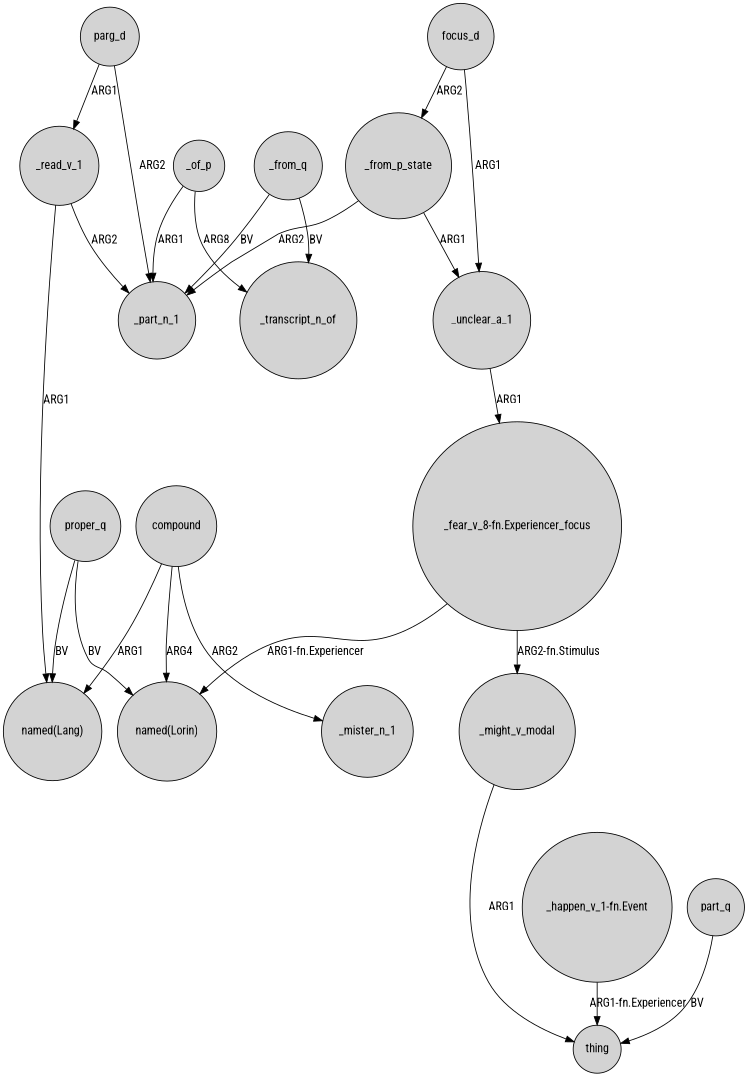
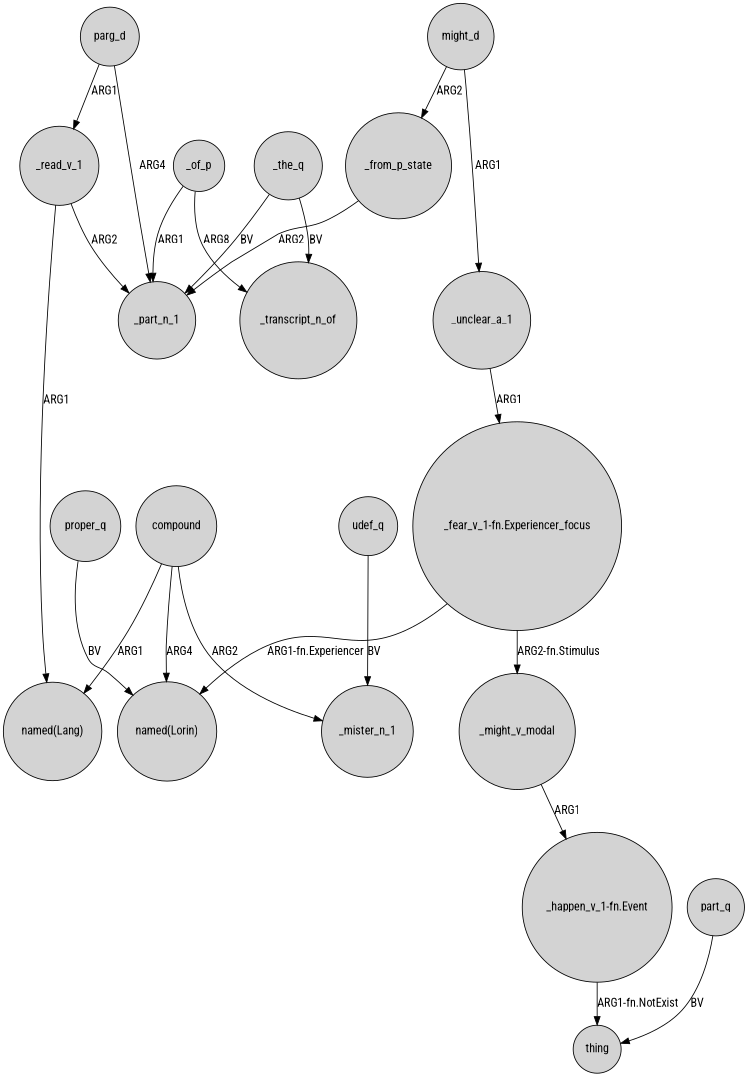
node "focus_d": label "focus_d" -> "might_d"
edge "parg_d" -> "_part_n_1": label "ARG2" -> "ARG4"
node "_from_q": label "_from_q" -> "_the_q"
edge "_from_p_state" -> "_unclear_a_1": removed, label "ARG1"
node "udef_q": added
node "_fear_v_8-fn.Experiencer_focus": label "_fear_v_8-fn.Experiencer_focus" -> "_fear_v_1-fn.Experiencer_focus"
edge "proper_q" -> "named(Lang)": removed, label "BV"
edge "_might_v_modal" -> "thing": now "_might_v_modal" -> "_happen_v_1-fn.Event"
edge "_happen_v_1-fn.Event" -> "thing": label "ARG1-fn.Experiencer" -> "ARG1-fn.NotExist"
